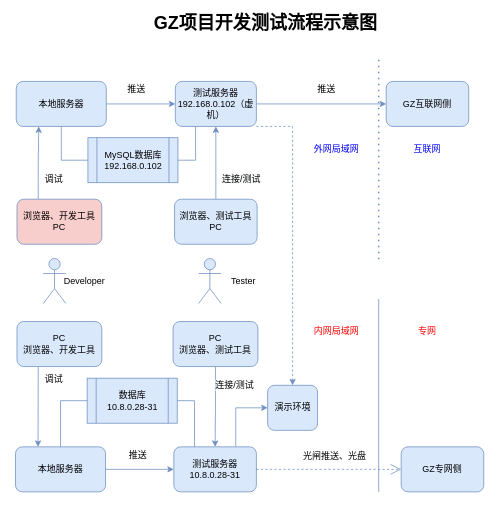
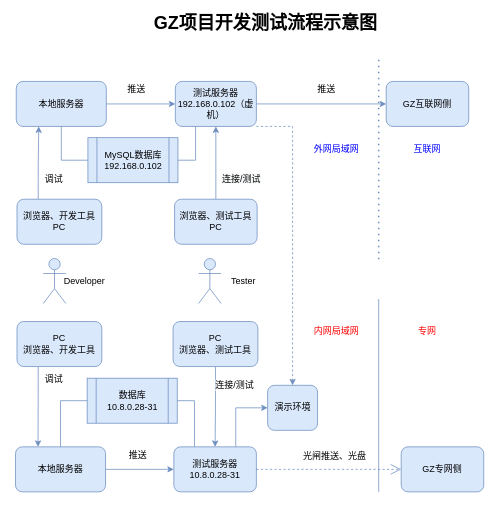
node "浏览器、开发工具 PC": fillcolor #f8cecc -> #dae8fc
